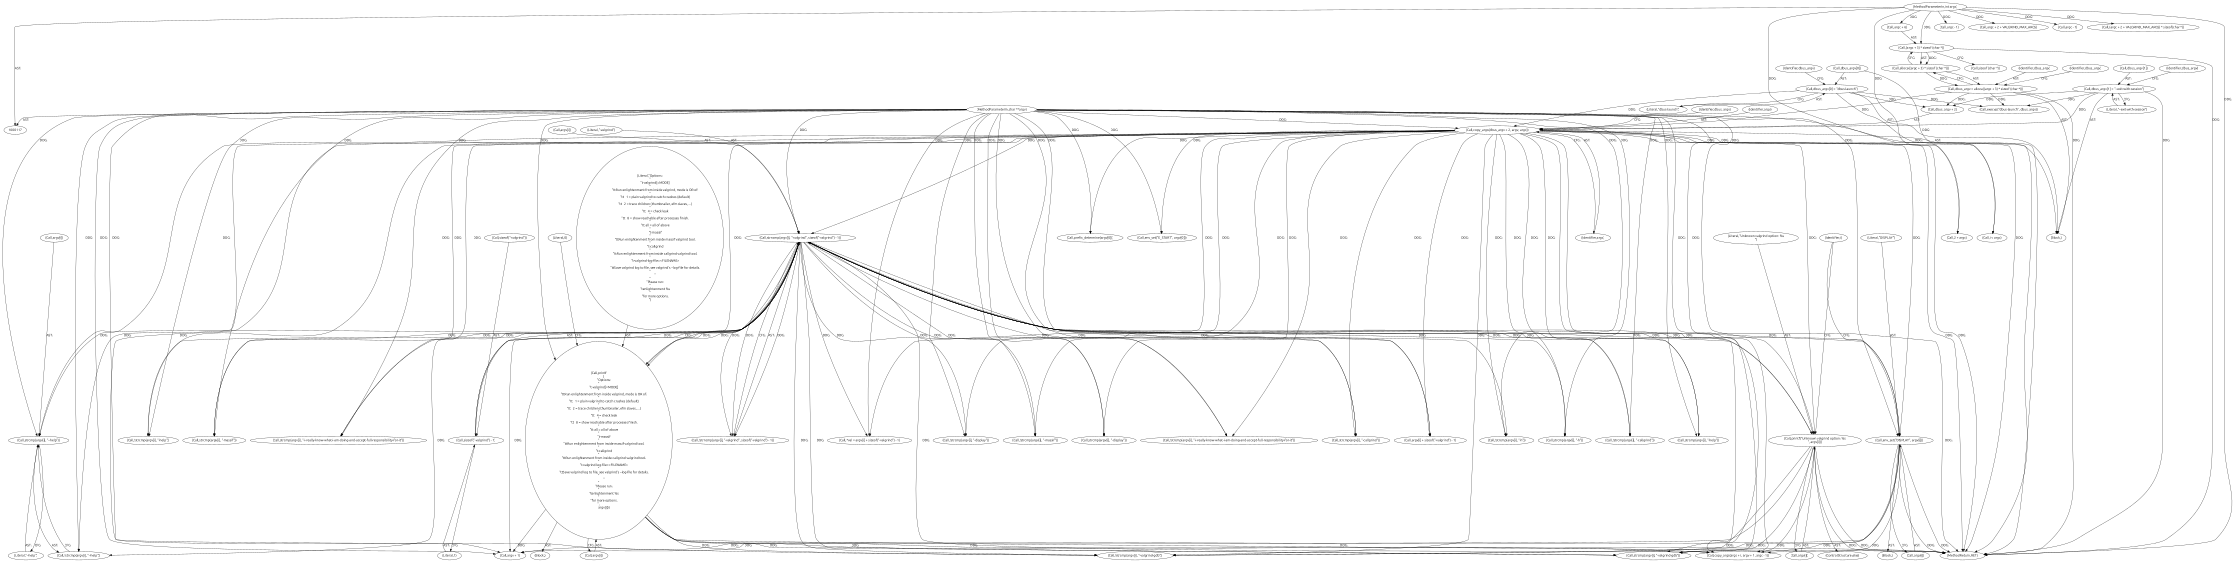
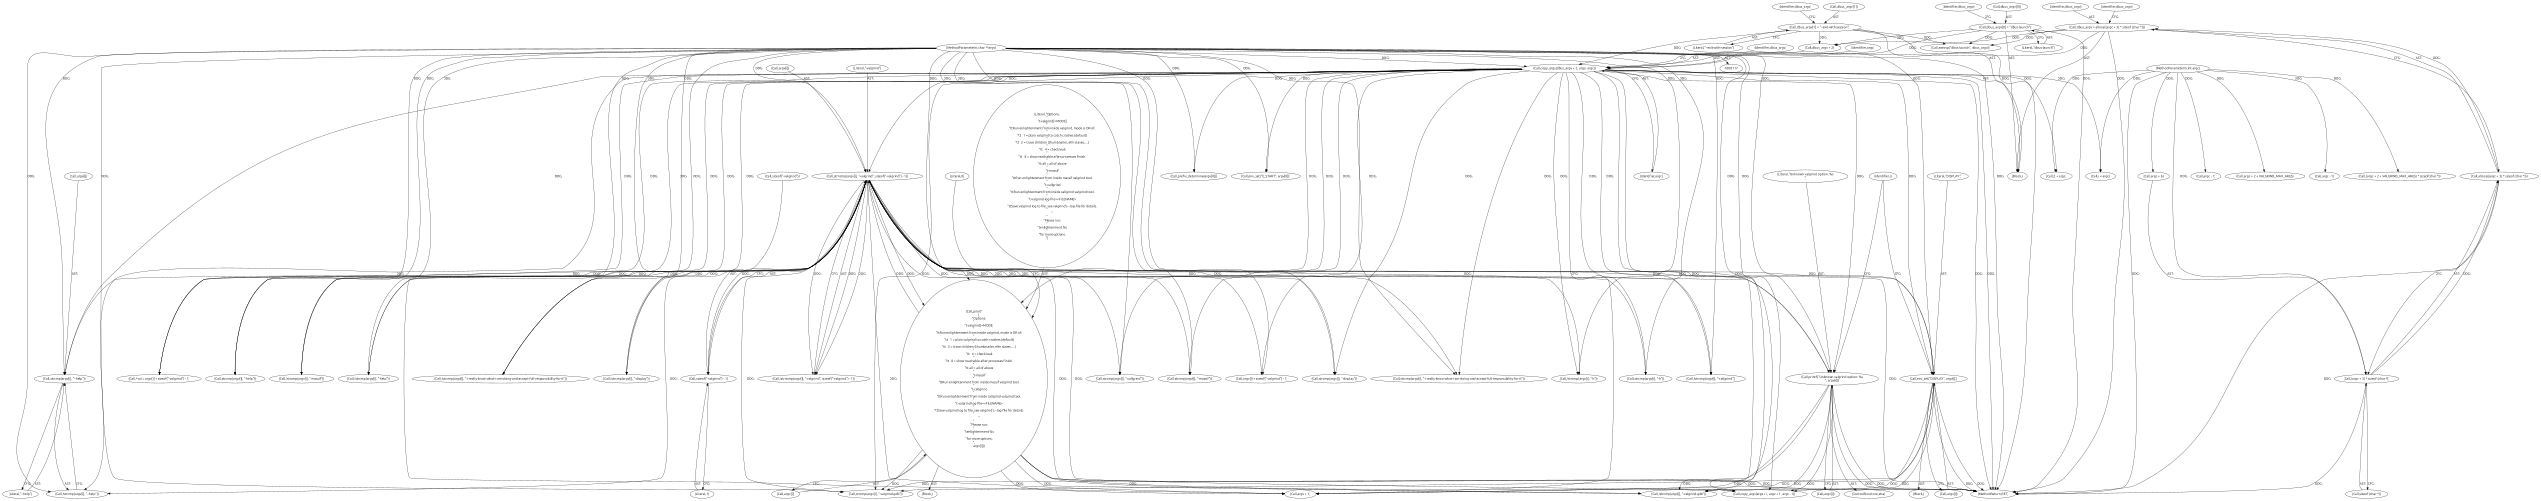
edge "(MethodParameterIn,int argc)" -> "1000117": removed, label "AST:"
edge "(Call,dbus_argv[0])" -> "(MethodReturn,RET)": now "(Call,alloca((argc + 3) * sizeof (char *)))" -> "(MethodReturn,RET)"
edge "(Call,copy_args(dbus_argv + 2, argv, argc))" -> "(Call,argv + 1)": label "DDG: " -> "CFG: "
edge "(Call,sizeof (char *))" -> "(Call,(argc + 3) * sizeof (char *))": added, label "AST:"
